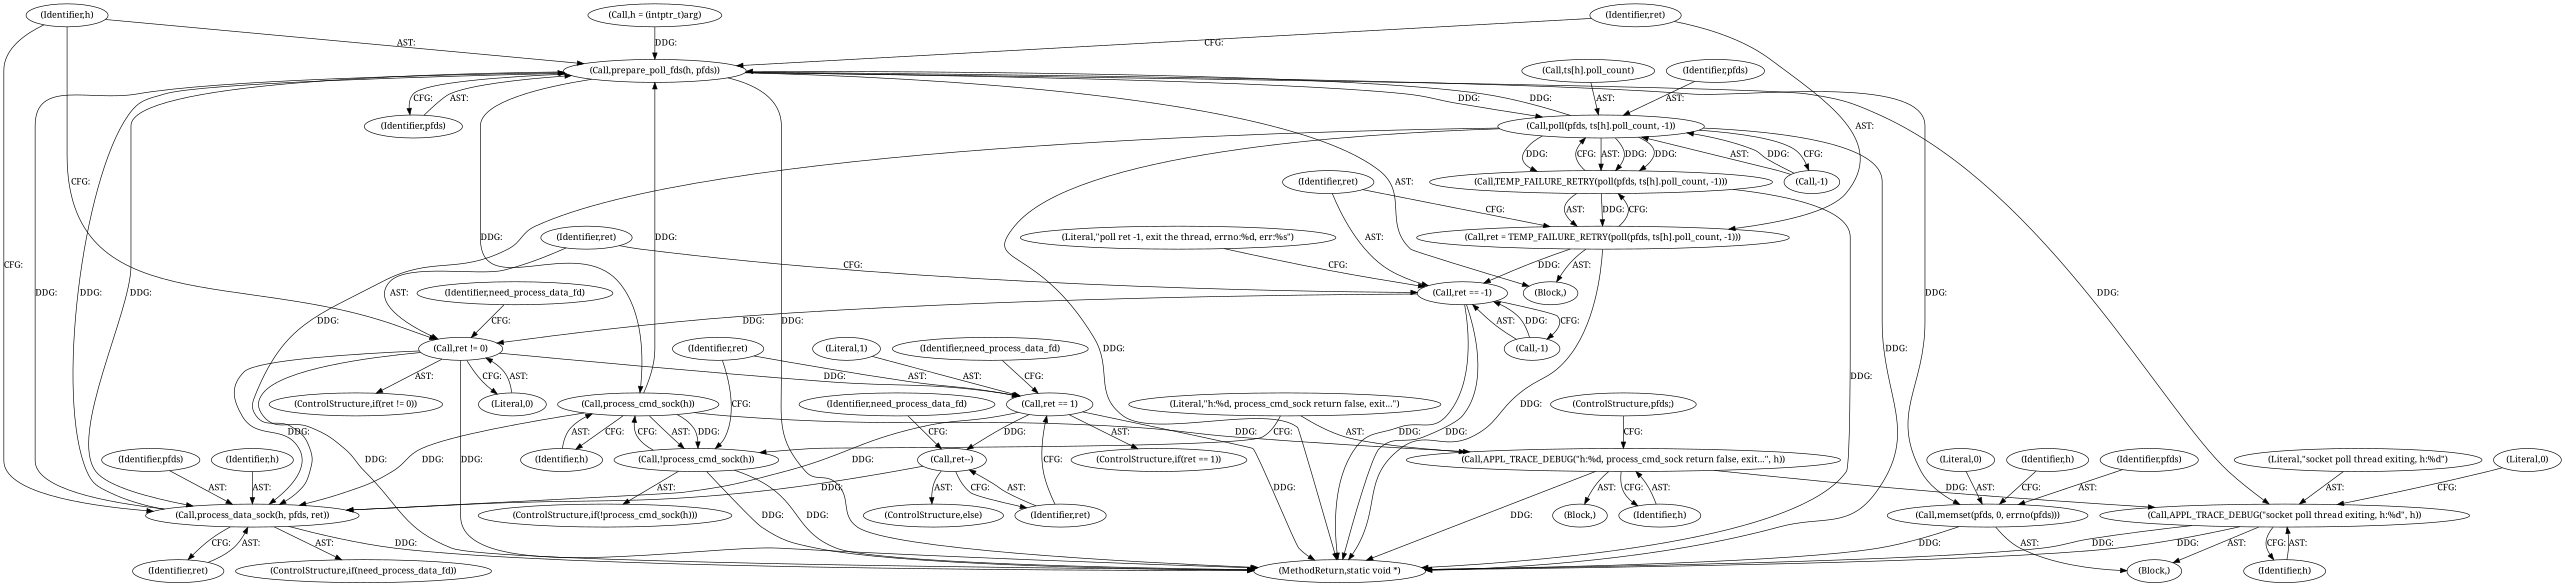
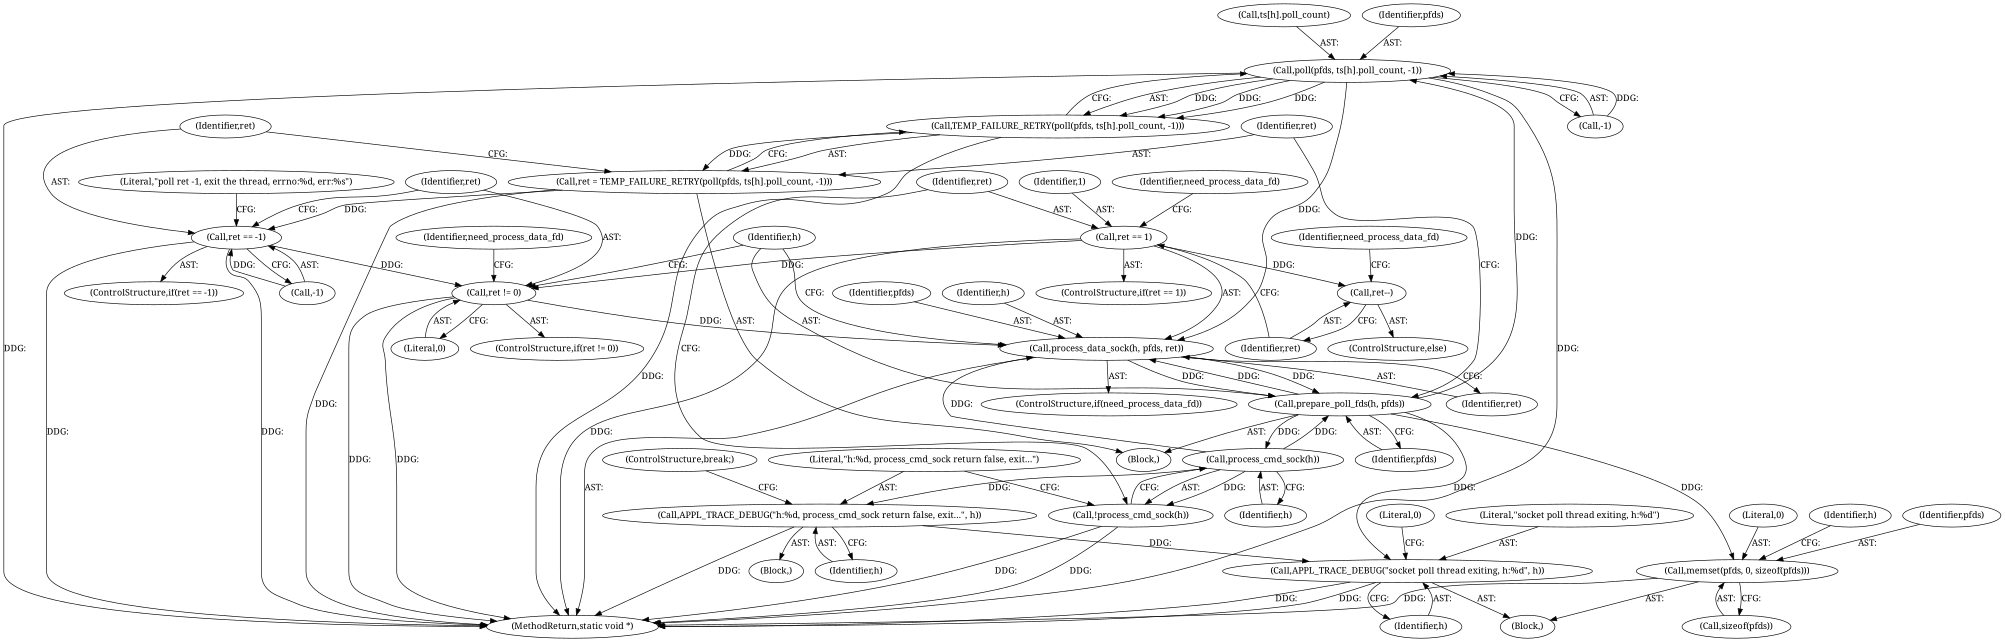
node "(Call,h = (intptr_t)arg)": removed
edge "(Call,poll(pfds, ts[h].poll_count, -1))" -> "(Call,prepare_poll_fds(h, pfds))": removed, label "DDG:"
node "(ControlStructure,if(ret == -1))": added
node "(Literal,1)": label "(Literal,1)" -> "(Identifier,1)"
edge "(Call,ret != 0)" -> "(Call,ret == 1)": reversed
node "(ControlStructure,pfds;)": label "(ControlStructure,pfds;)" -> "(ControlStructure,break;)"
edge "(Call,ret == 1)" -> "(Call,process_data_sock(h, pfds, ret))": label "DDG: " -> "AST: "
edge "(Call,prepare_poll_fds(h, pfds))" -> "(MethodReturn,static void *)": removed, label "DDG:"
edge "(Call,ret--)" -> "(Call,process_data_sock(h, pfds, ret))": removed, label "DDG:"
node "(ControlStructure,if(!process_cmd_sock(h)))": removed
node "(Call,memset(pfds, 0, errno(pfds)))": label "(Call,memset(pfds, 0, errno(pfds)))" -> "(Call,memset(pfds, 0, sizeof(pfds)))"
edge "(Call,process_data_sock(h, pfds, ret))" -> "(MethodReturn,static void *)": label "DDG: " -> "AST: "
node "(Call,sizeof(pfds))": added
